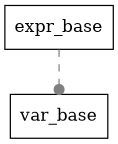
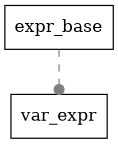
node "var_base": label "var_base" -> "var_expr"
